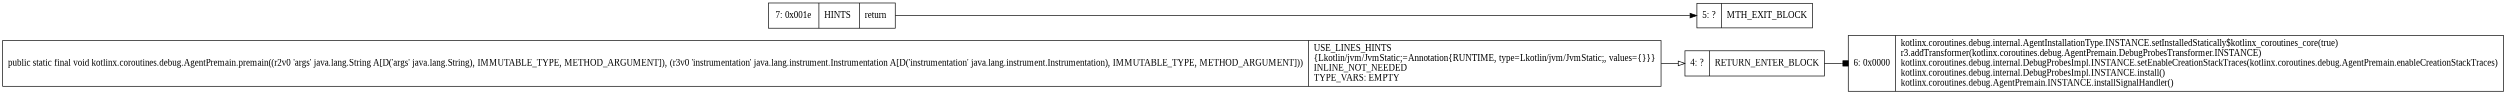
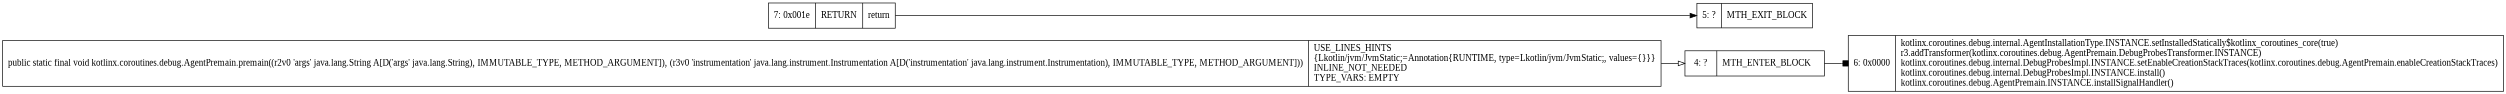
node "7: 0x001e": text "HINTS" -> "RETURN"
node "4: ?": text "RETURN_ENTER_BLOCK" -> "MTH_ENTER_BLOCK"
